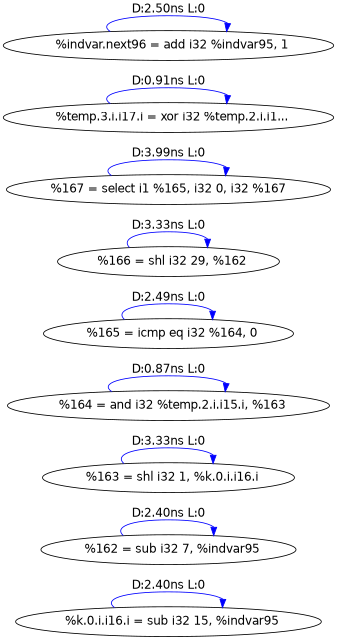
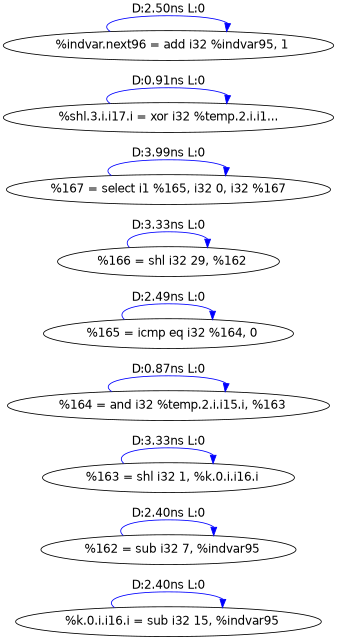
node "%temp.3.i.i17.i = xor i32 %temp.2.i.i1...": label "%temp.3.i.i17.i = xor i32 %temp.2.i.i1..." -> "%shl.3.i.i17.i = xor i32 %temp.2.i.i1..."
